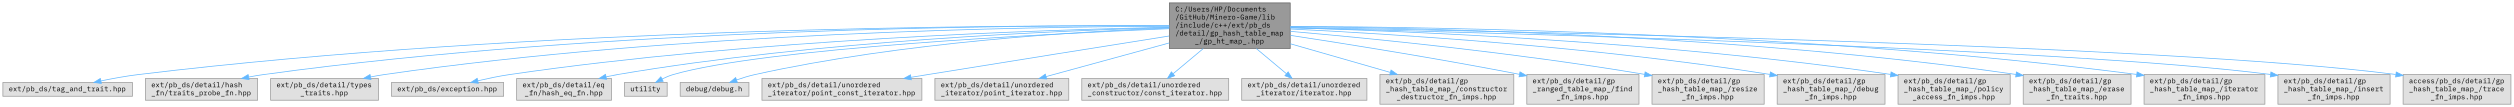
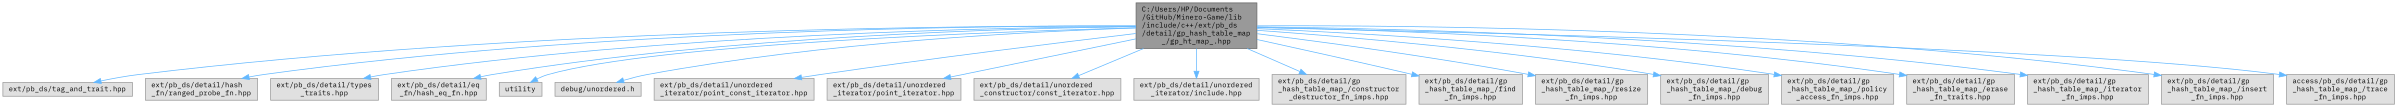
node "ext/pb_ds/detail/hash _fn/traits_probe_fn.hpp": label "ext/pb_ds/detail/hash _fn/traits_probe_fn.hpp" -> "ext/pb_ds/detail/hash _fn/ranged_probe_fn.hpp"
node "ext/pb_ds/exception.hpp": removed
node "debug/debug.h": label "debug/debug.h" -> "debug/unordered.h"
node "ext/pb_ds/detail/unordered _iterator/iterator.hpp": label "ext/pb_ds/detail/unordered _iterator/iterator.hpp" -> "ext/pb_ds/detail/unordered _iterator/include.hpp"
node "ext/pb_ds/detail/gp _ranged_table_map_/find _fn_imps.hpp": label "ext/pb_ds/detail/gp _ranged_table_map_/find _fn_imps.hpp" -> "ext/pb_ds/detail/gp _hash_table_map_/find _fn_imps.hpp"
